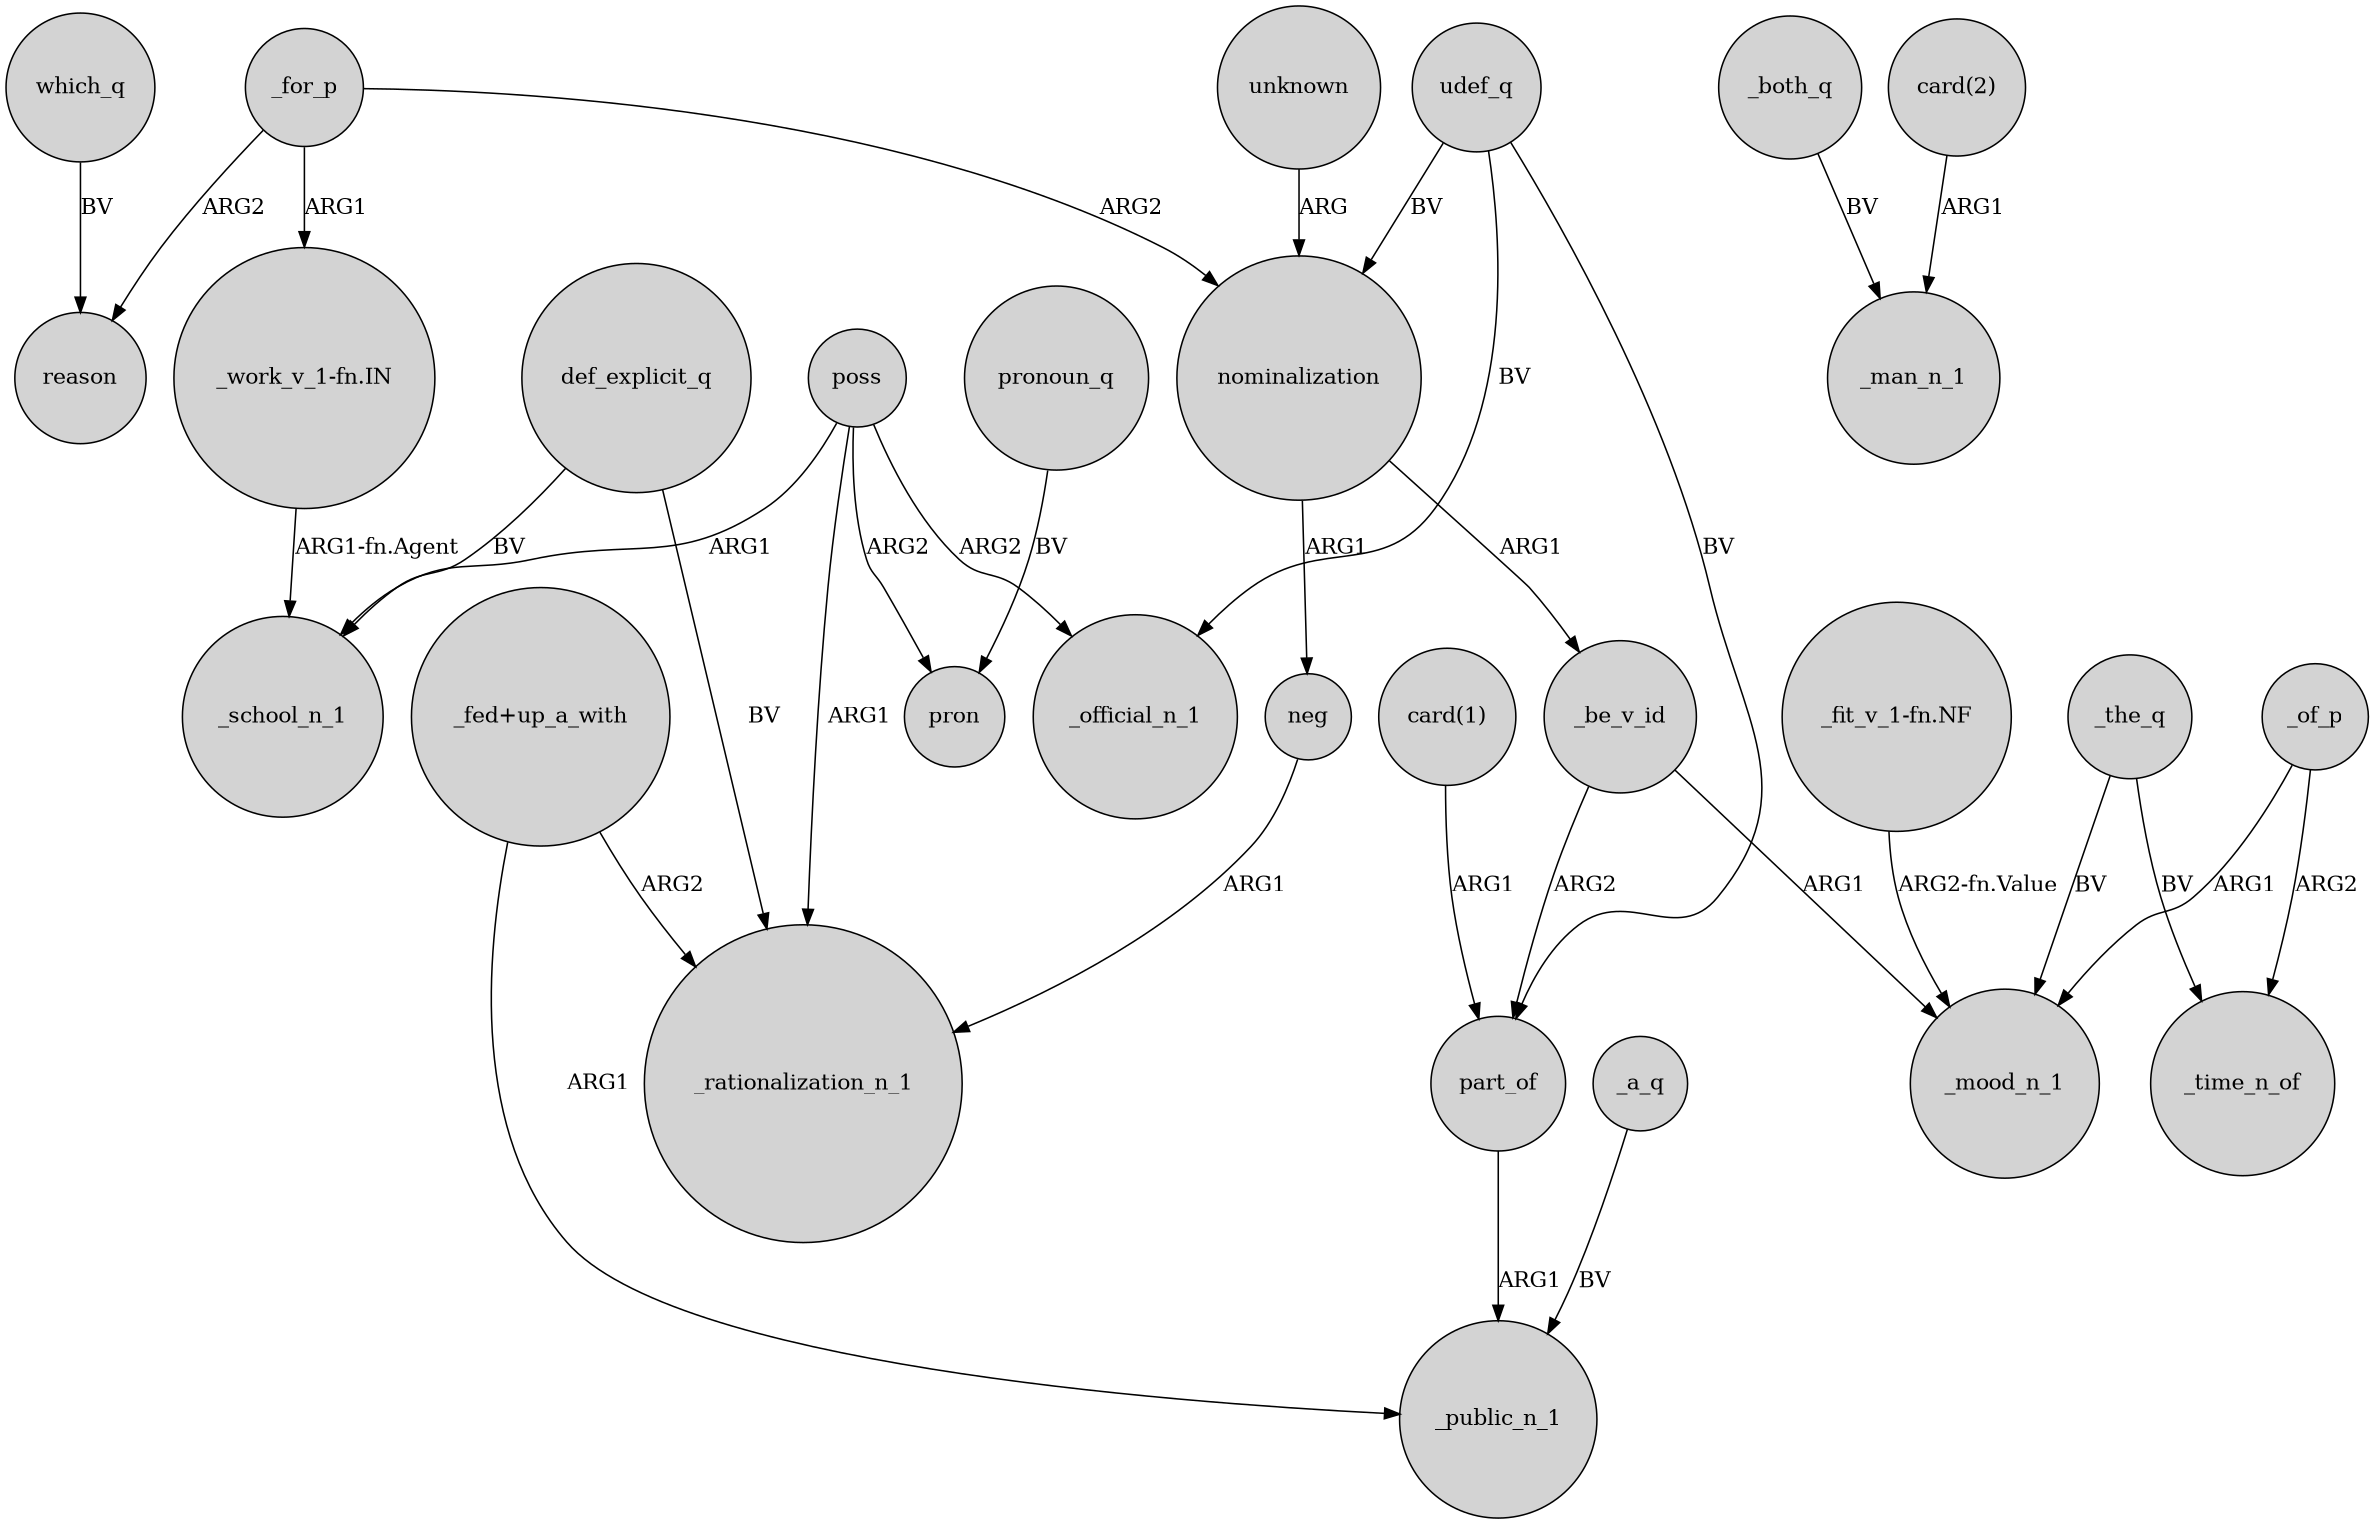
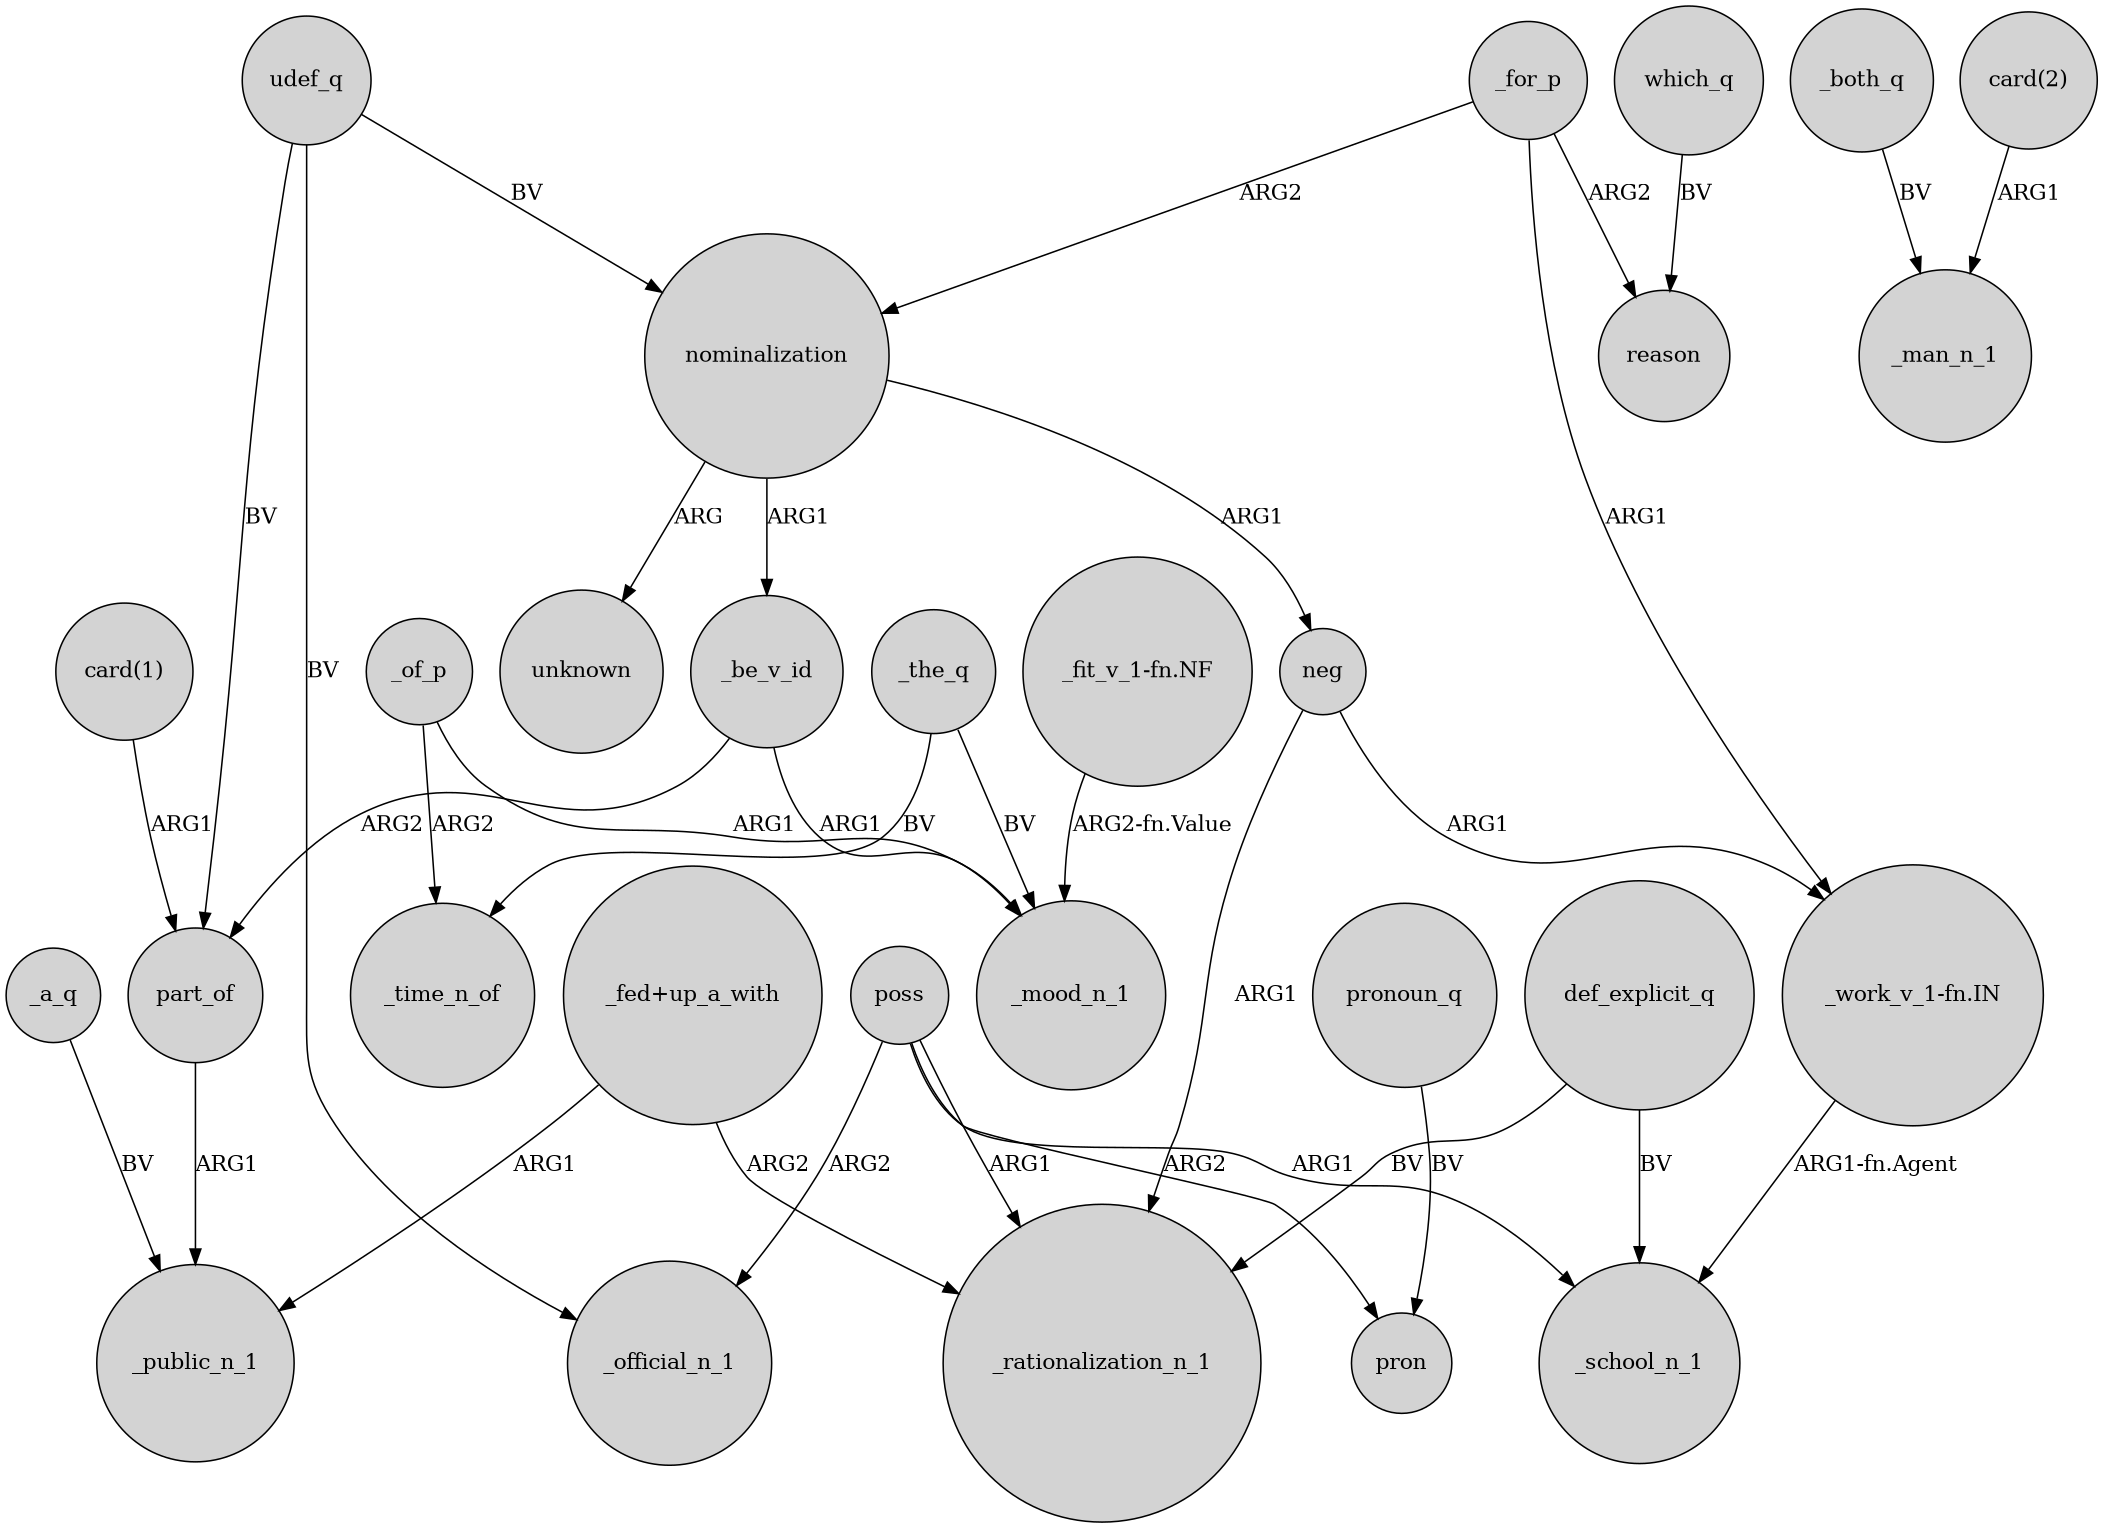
edge "unknown" -> "nominalization": reversed
edge "neg" -> "_work_v_1-fn.IN": added, label "ARG1"
